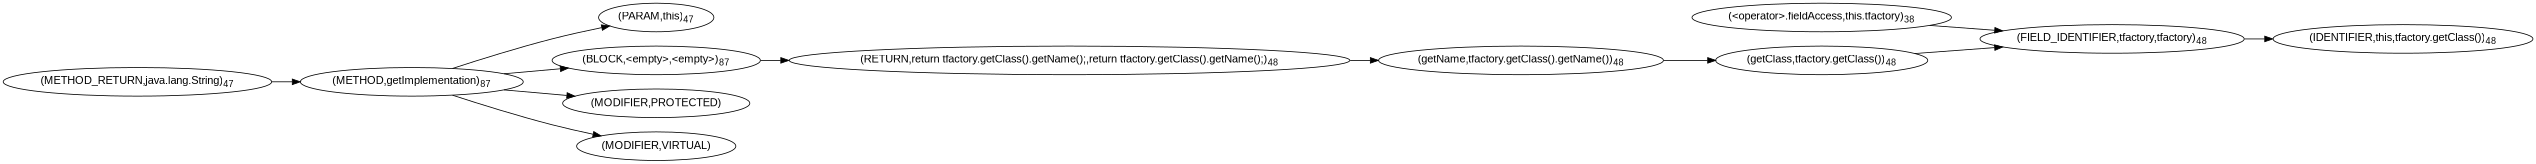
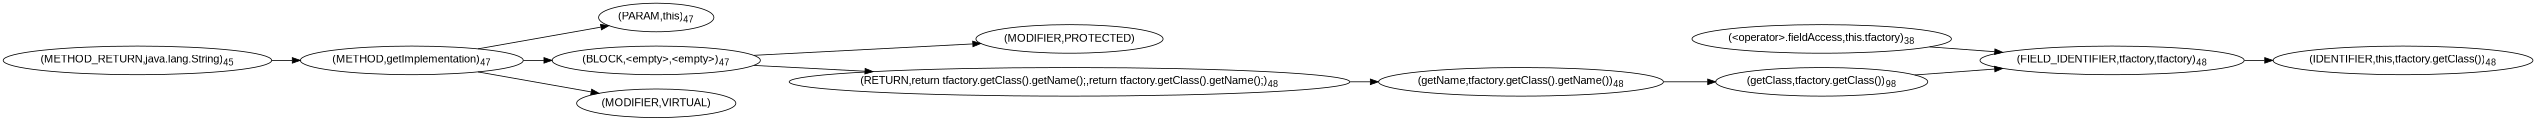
node "(BLOCK,<empty>,<empty>)": text "87" -> "47"
node "(getClass,tfactory.getClass())": text "48" -> "98"
node "(METHOD_RETURN,java.lang.String)": text "47" -> "45"
node "(METHOD,getImplementation)": text "87" -> "47"
edge "(METHOD,getImplementation)" -> "(MODIFIER,PROTECTED)": now "(BLOCK,<empty>,<empty>)" -> "(MODIFIER,PROTECTED)"
